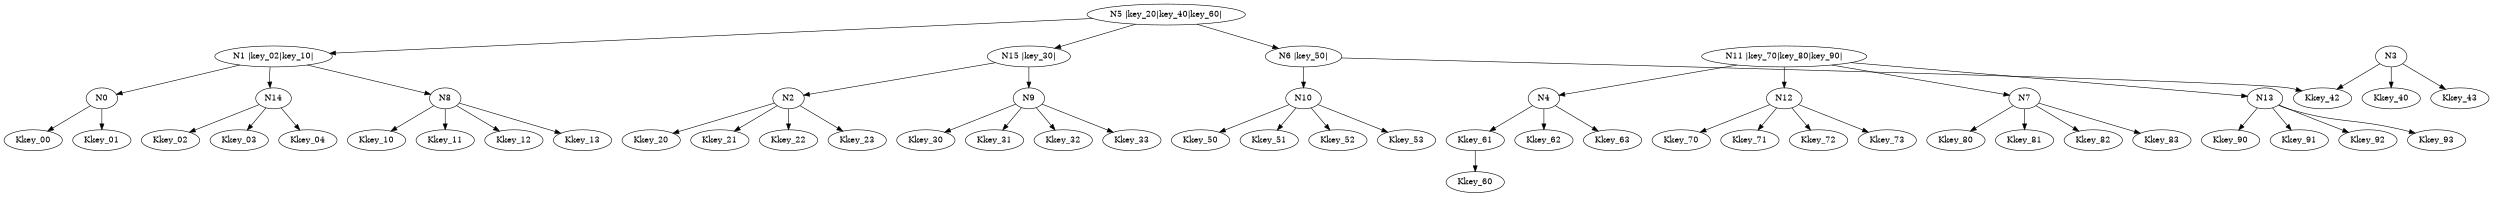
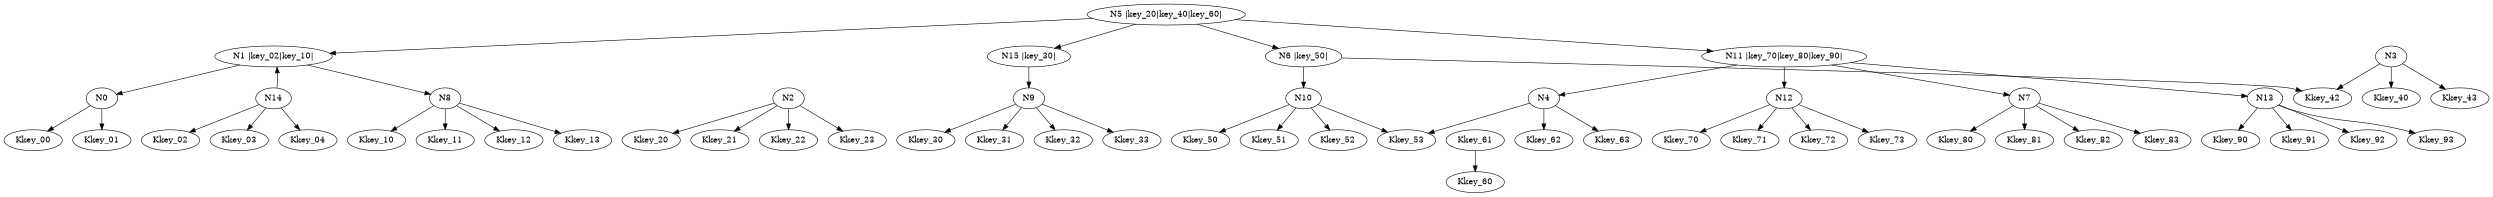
edge "N5 |key_20|key_40|key_60|" -> "N11 |key_70|key_80|key_90|": added
edge "N1 |key_02|key_10|" -> "N14": reversed
edge "N15 |key_30|" -> "N2": removed
edge "N4" -> "Kkey_61": now "N4" -> "Kkey_53"
